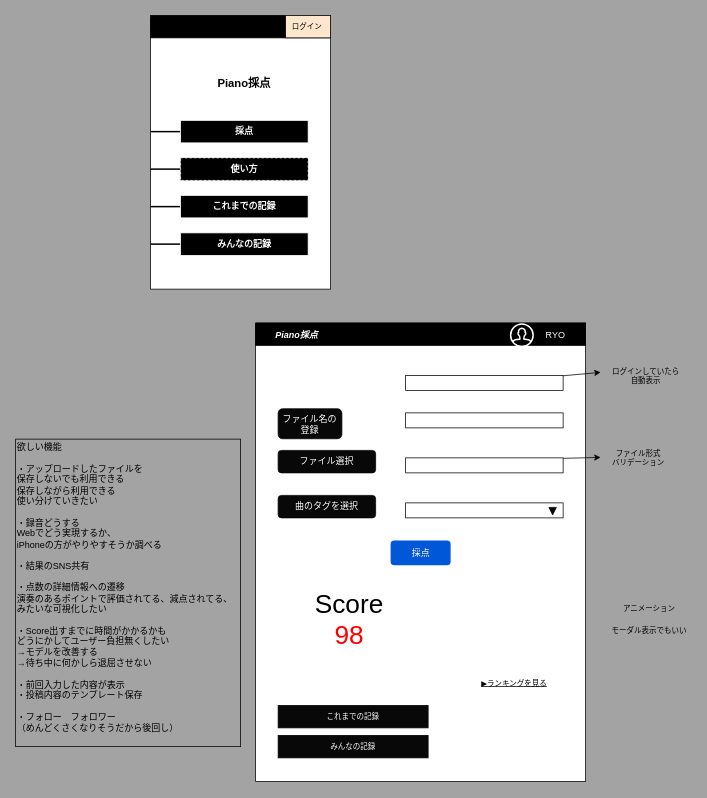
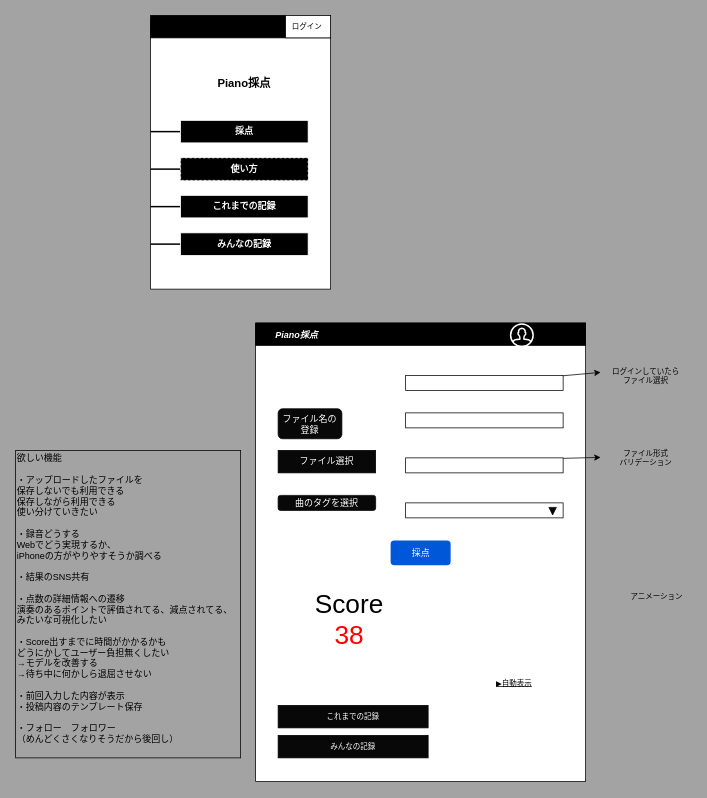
node "ログイン": fillcolor #ffe6cc -> #ffffff
node "RYO": removed
node "ログインしていたら 自動表示": label "ログインしていたら 自動表示" -> "ログインしていたら ファイル選択"
node "ファイル形式 バリデーション": moved (638, 458) -> (645, 458)
node "ファイル選択": shape rounded rectangle -> rectangle
node "曲のタグを選択": size 98x23 -> 98x15
node "欲しい機能 ・アップロードしたファイルを 保存しないでも利用できる 保存しながら利用できる 使い分けていきたい ・録音どうする Webでどう実現するか、 iPhoneの方がやりやすそうか調べる ・結果のSNS共有 ・点数の詳細情報への遷移 演奏のあるポイントで評価されてる、減点されてる、みたいな可視化したい ・Score出すまでに時間がかかるかも どうにかしてユーザー負担無くしたい →モデルを改善する →待ち中に何かしら退屈させない ・前回入力した内容が表示 ・投稿内容のテンプレート保存 ・フォロー フォロワー （めんどくさくなりそうだから後回し）": moved (128, 593) -> (128, 604)
node "アニメーション": moved (649, 608) -> (657, 597)
node "Score98": label "Score98" -> "Score38"
node "モーダル表示でもいい": removed
node "▶︎ランキングを見る": label "▶︎ランキングを見る" -> "▶︎自動表示"
